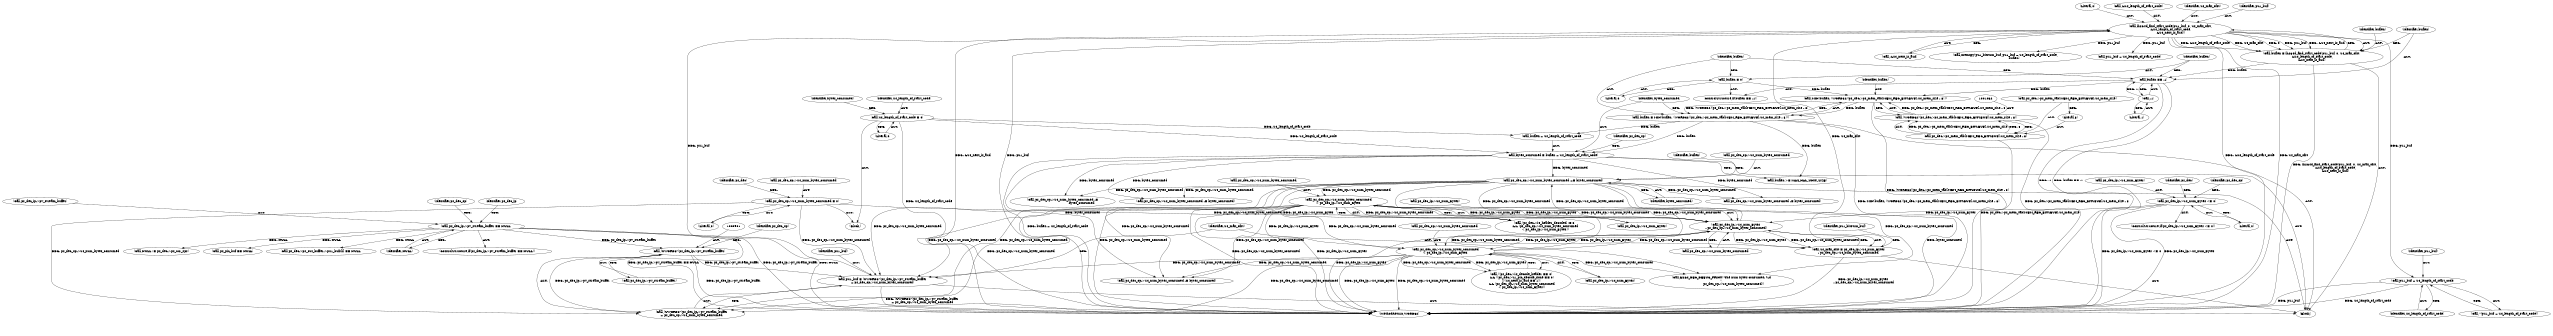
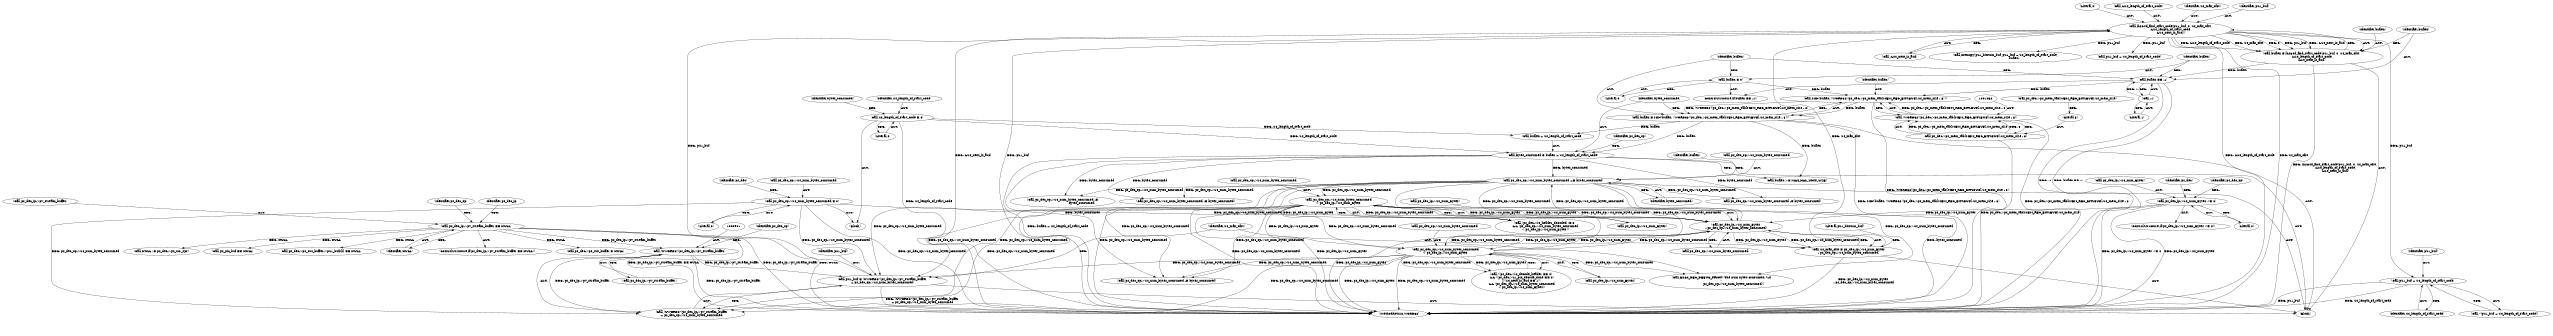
edge "(Call,ps_dec->ps_mem_tab[MEM_REC_BITSBUF].u4_mem_size)" -> "(Call,ps_dec->ps_mem_tab[MEM_REC_BITSBUF].u4_mem_size - 8)": removed, label "AST:"
node "(Identifier,pu1_bitstrm_buf)": label "(Identifier,pu1_bitstrm_buf)" -> "(Literal,pu1_bitstrm_buf)"
node "(Call,ps_dec->ps_out_buffer = NULL)": added
edge "(Call,ps_dec_op->u4_num_bytes_consumed = 0)" -> "(MethodReturn,WORD32)": added, label "DDG: ps_dec_op->u4_num_bytes_consumed"
